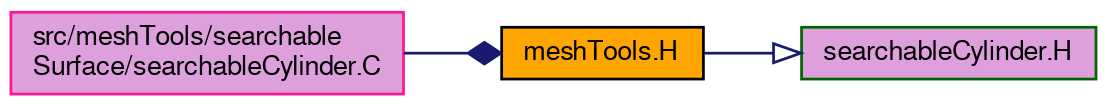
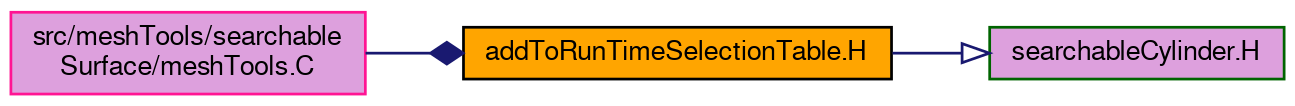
node "src/meshTools/searchable Surface/searchableCylinder.C": label "src/meshTools/searchable Surface/searchableCylinder.C" -> "src/meshTools/searchable Surface/meshTools.C"
node "meshTools.H": label "meshTools.H" -> "addToRunTimeSelectionTable.H"
